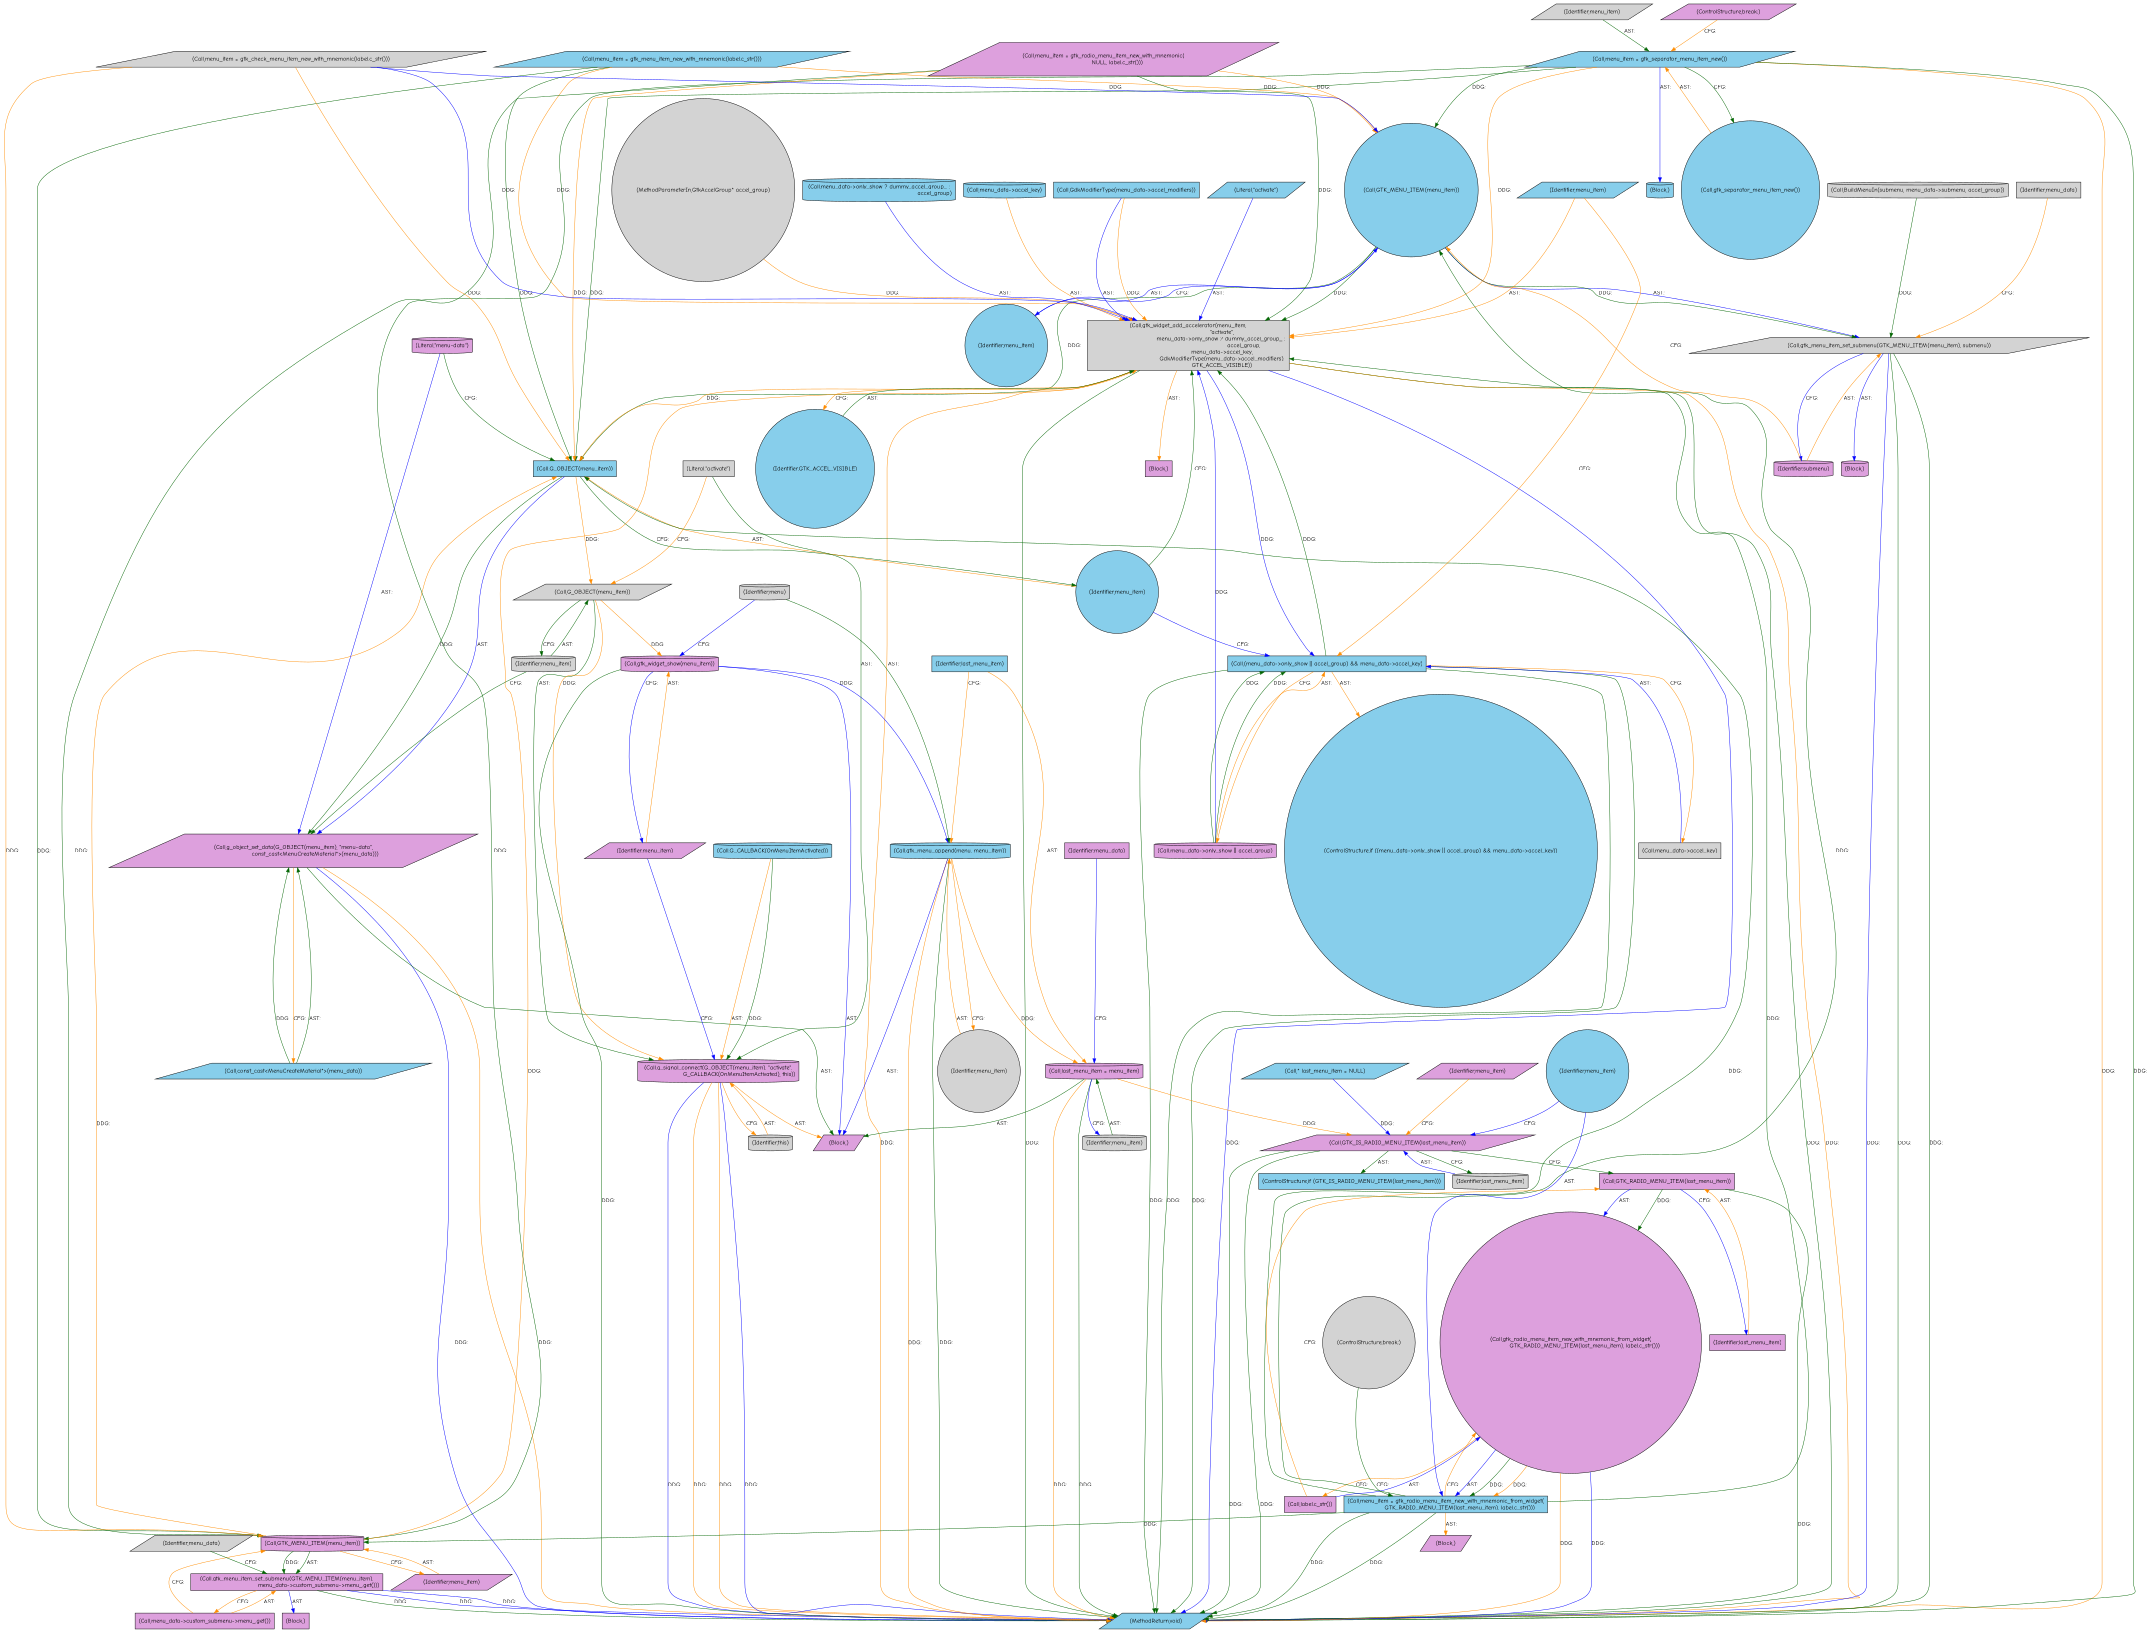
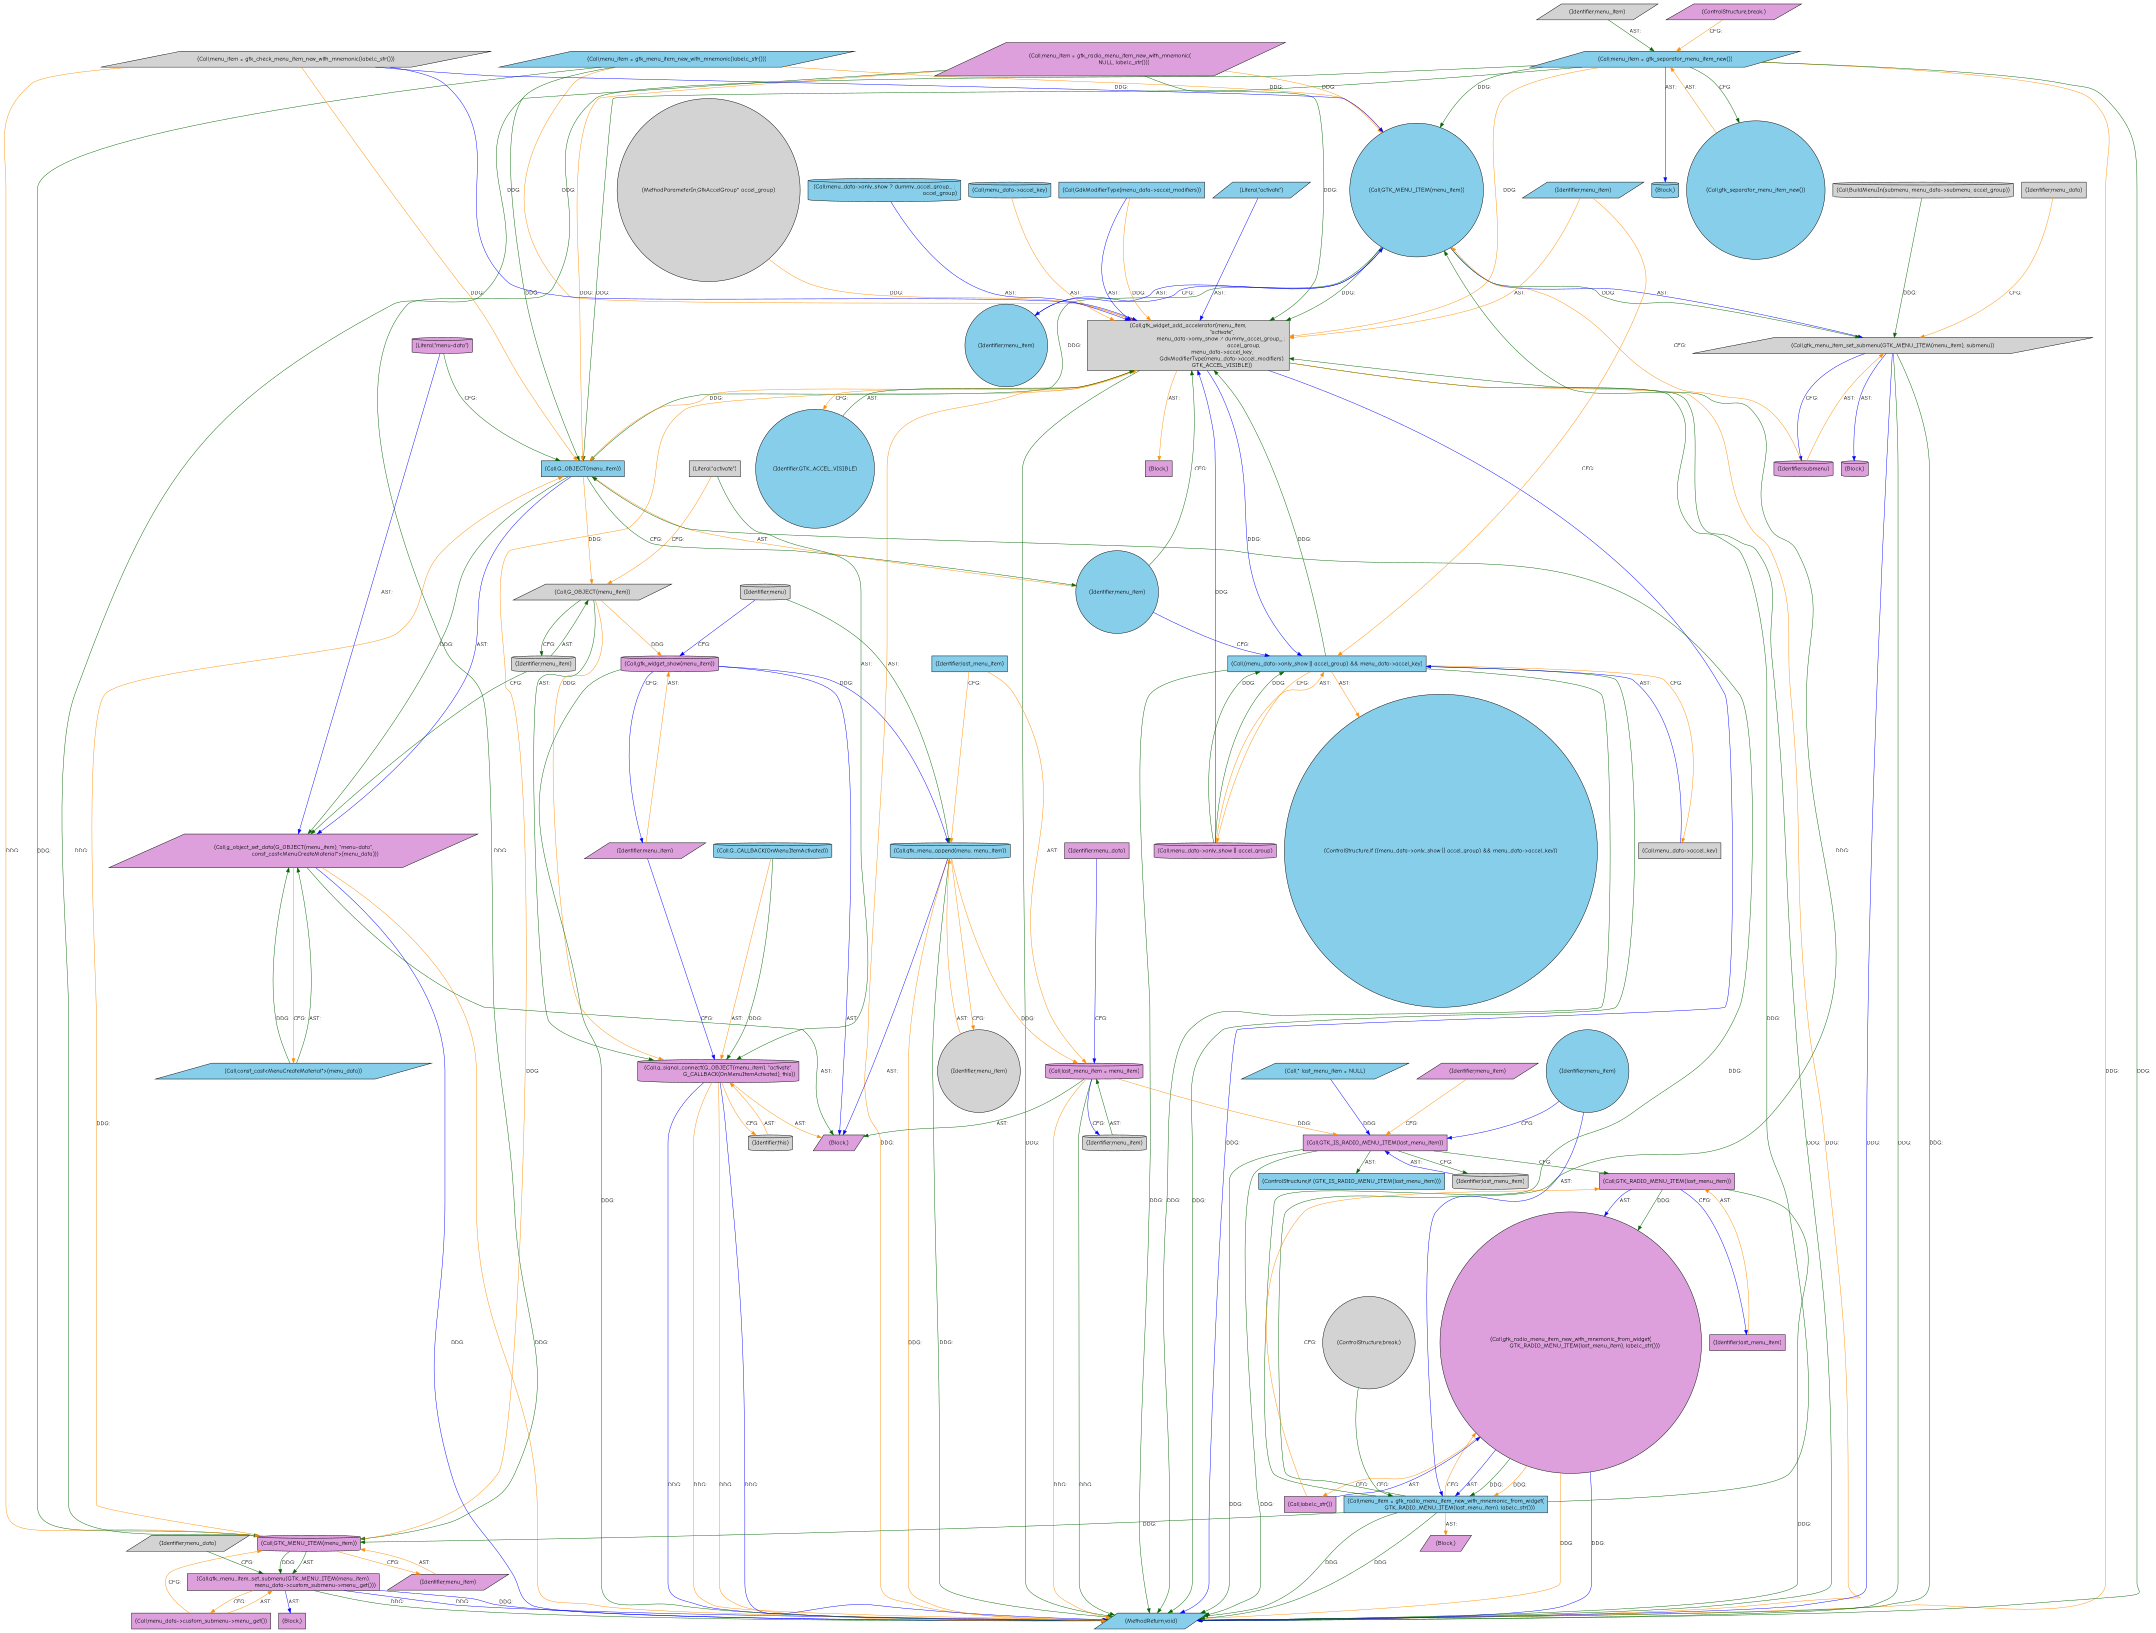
node "(Call,GTK_IS_RADIO_MENU_ITEM(last_menu_item))": shape parallelogram -> box
